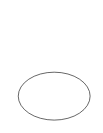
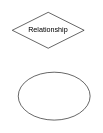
node "Relationship": added
